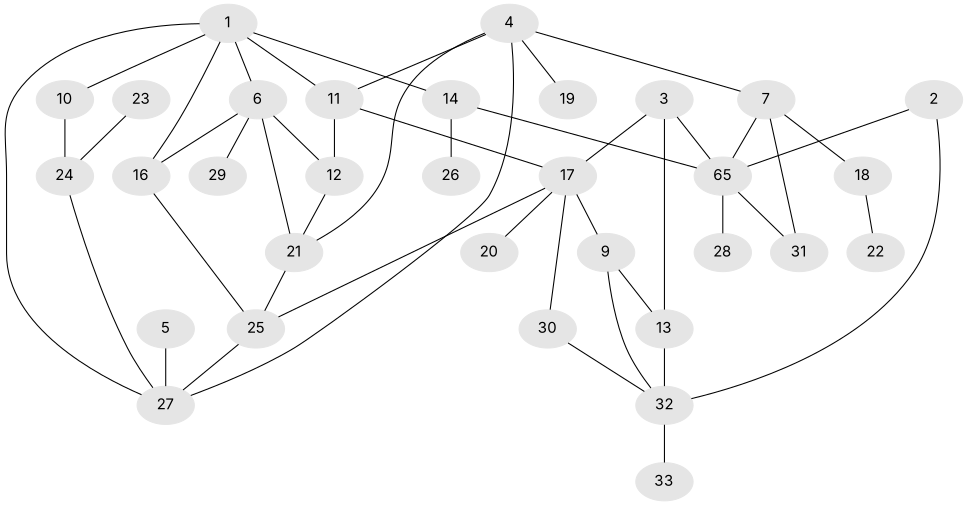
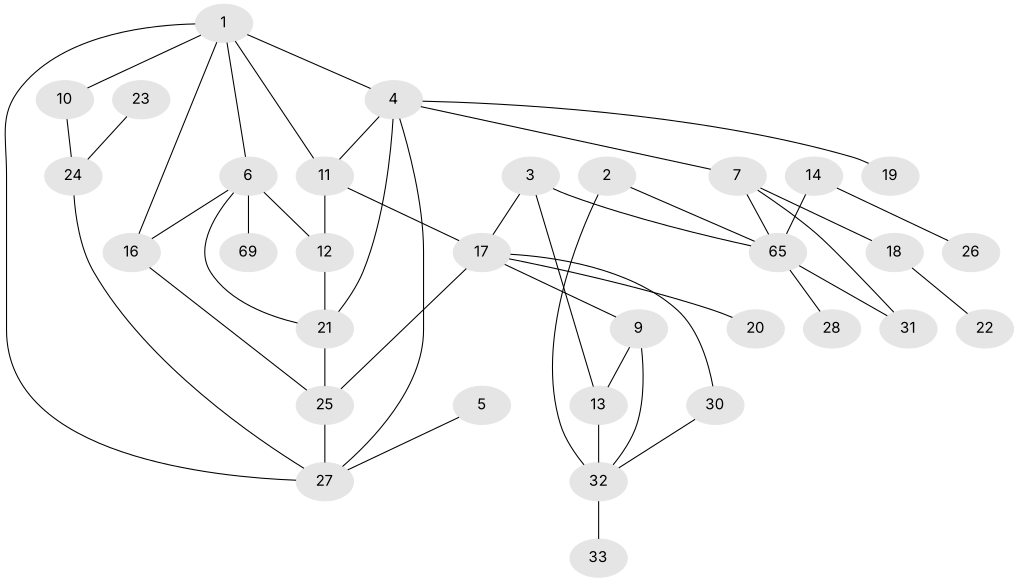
edge "1" -- "14": now "1" -- "4"
node "29": label "29" -> "69"
